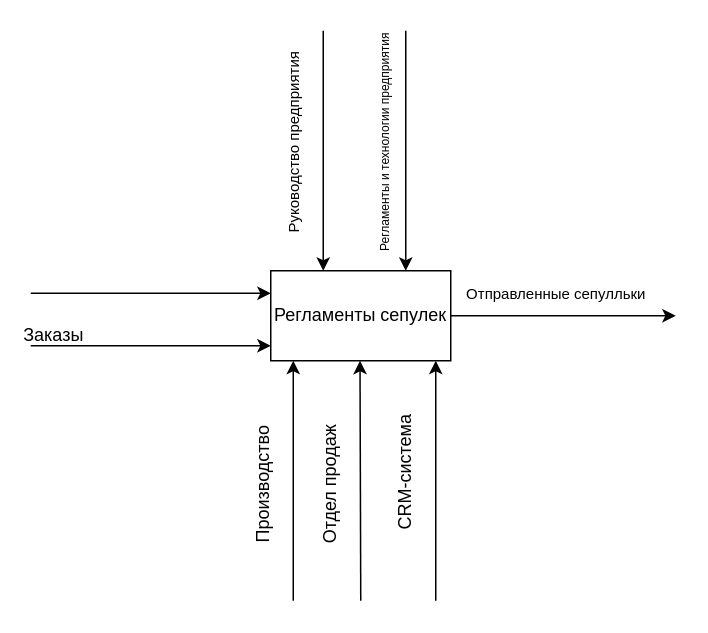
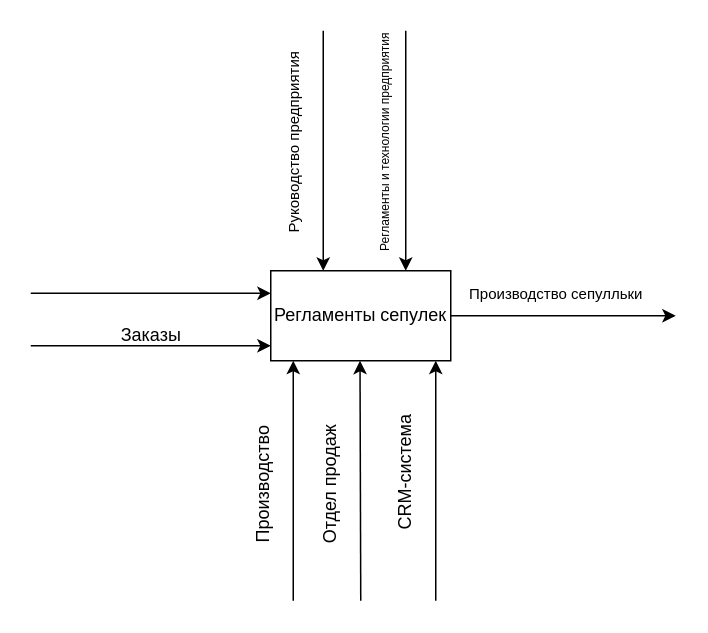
node "Отправленные сепулльки": label "Отправленные сепулльки" -> "Производство сепулльки"
node "Заказы": moved (53, 335) -> (151, 335)
